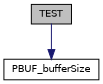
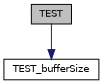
node "PBUF_bufferSize": label "PBUF_bufferSize" -> "TEST_bufferSize"
